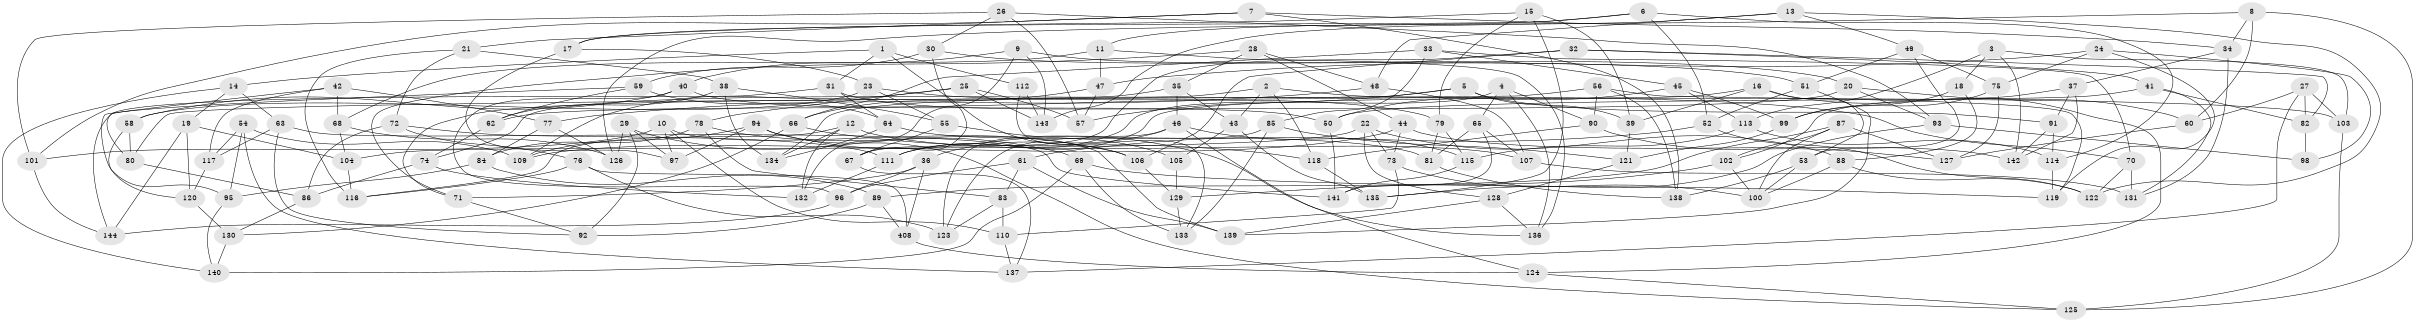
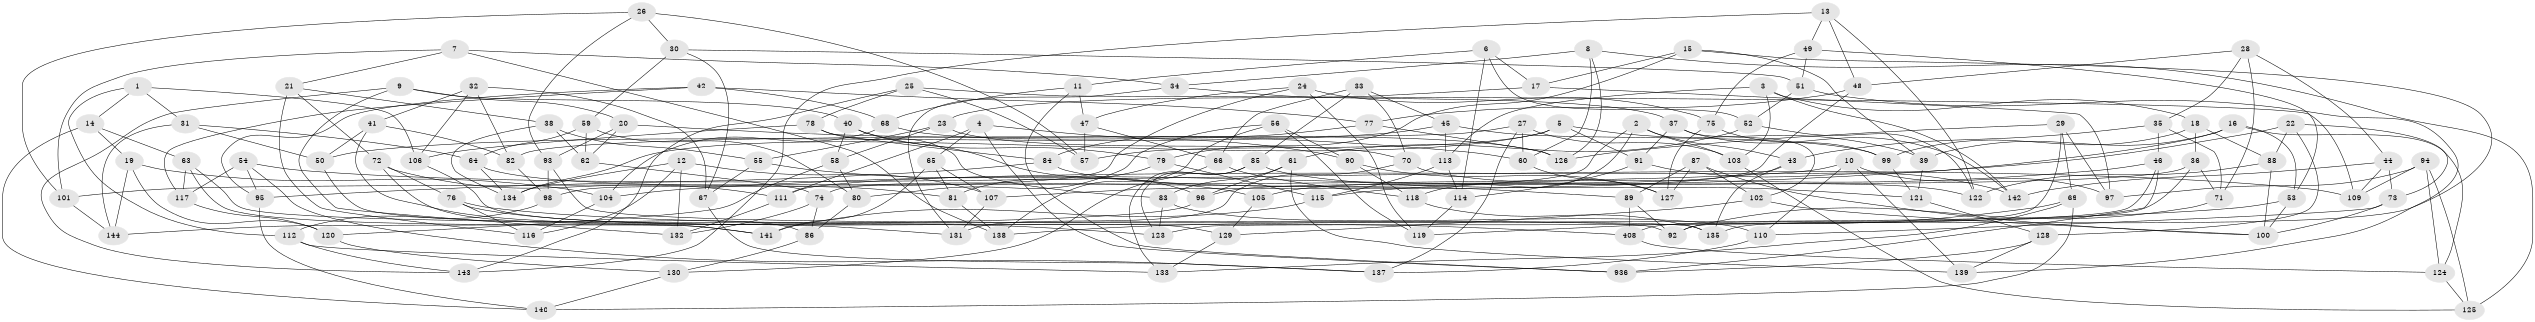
edge "46" -- "36": now "18" -- "36"
edge "98" -- "112": added
node "136": label "136" -> "936"
